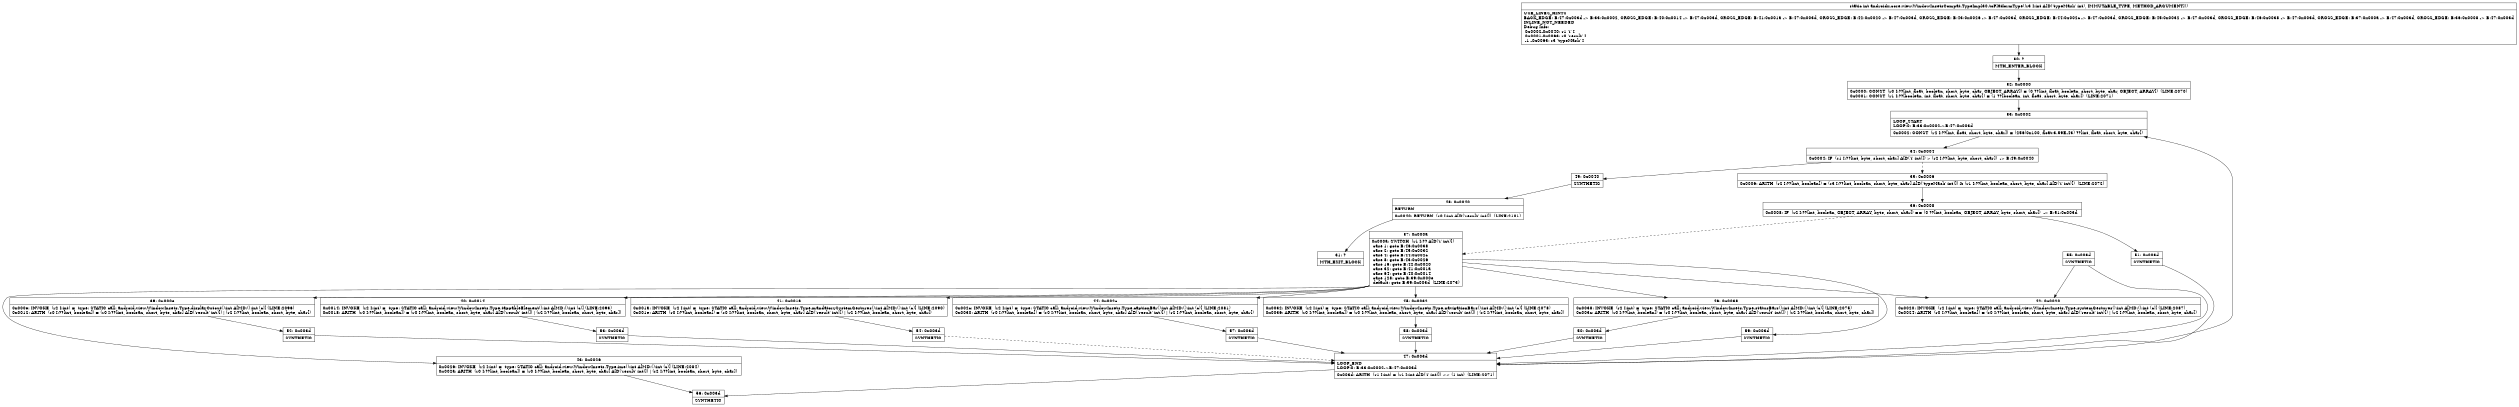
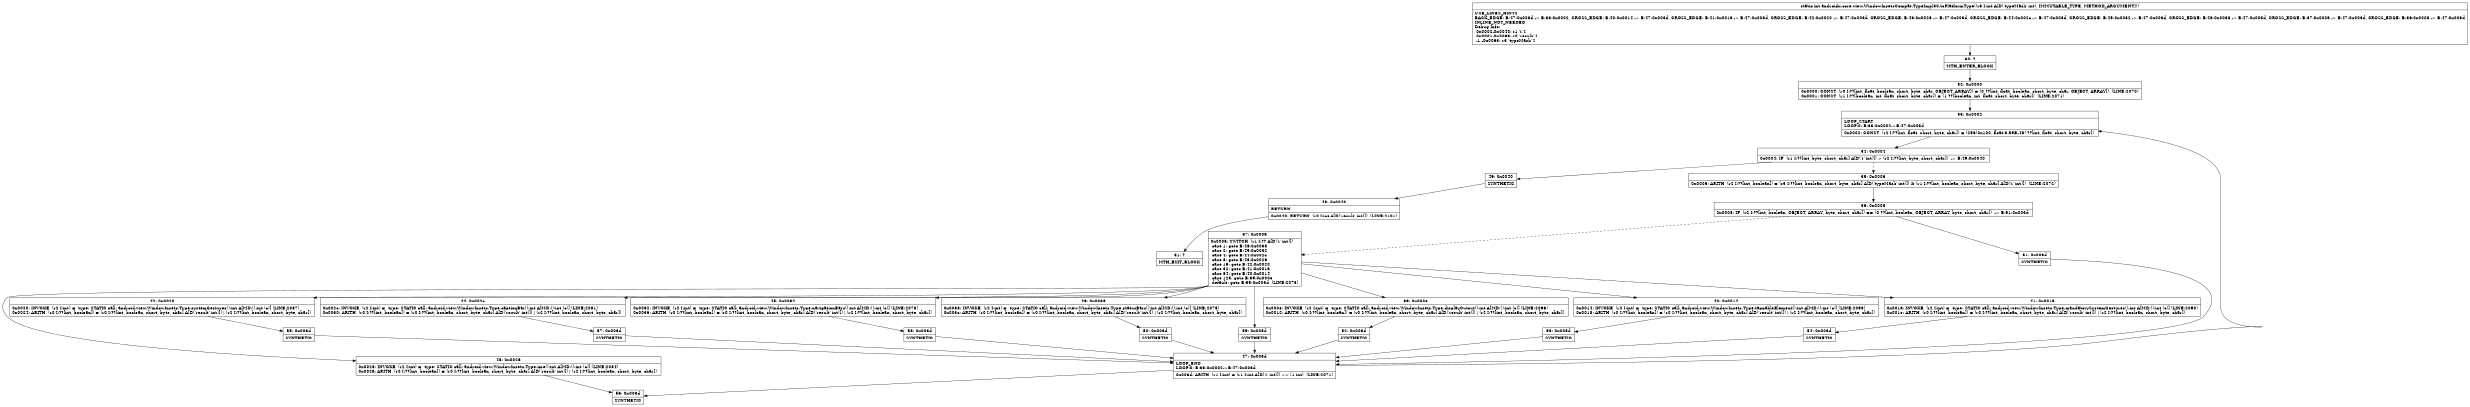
edge "55: 0x003d" -> "42: 0x0020": reversed
edge "54: 0x003d" -> "47: 0x003d": style dashed -> solid
